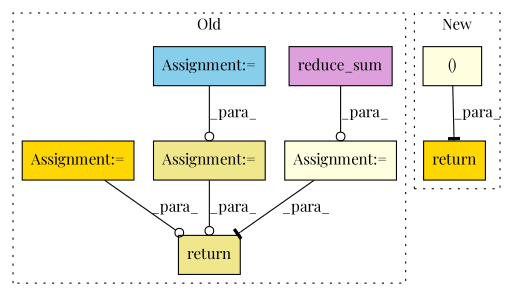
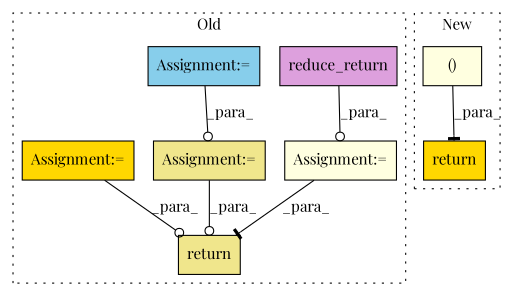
node "reduce_sum": label "reduce_sum" -> "reduce_return"
